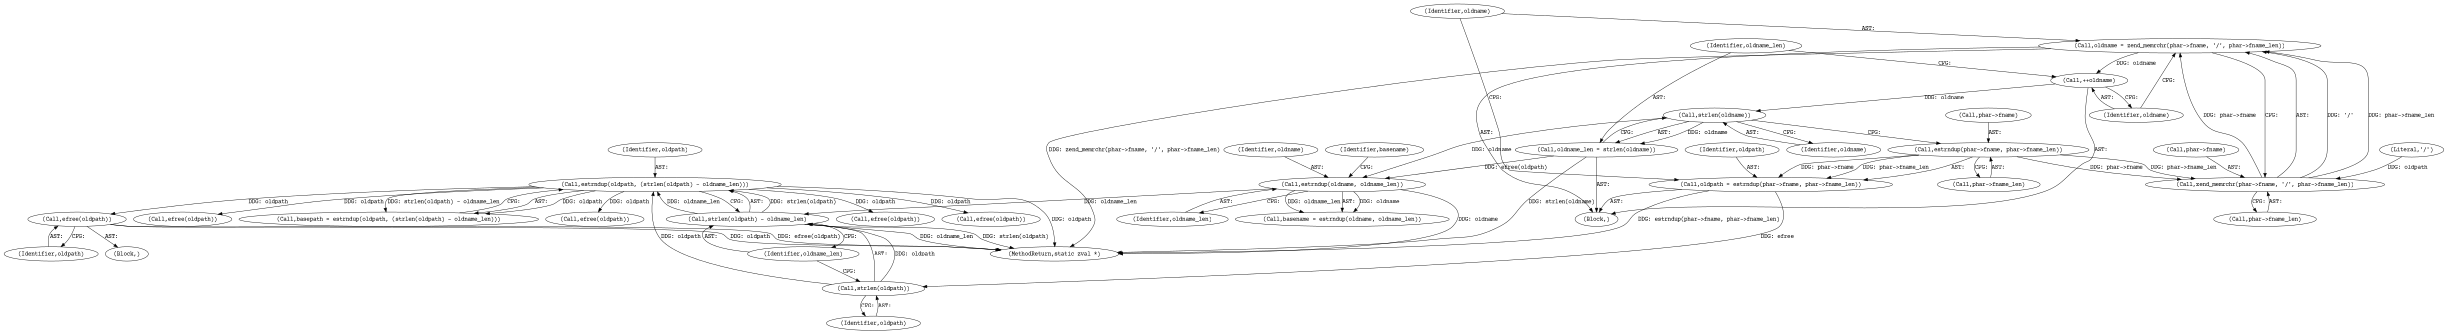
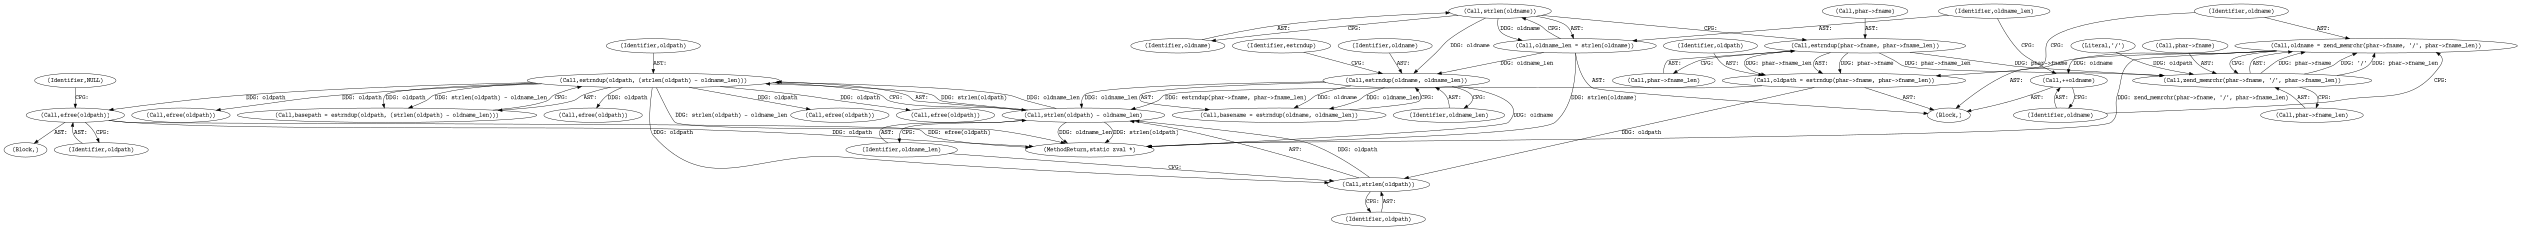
node "(Identifier,NULL)": added
edge "(Call,++oldname)" -> "(Call,strlen(oldname))": removed, label "DDG: oldname"
edge "(Call,basename = estrndup(oldname, oldname_len))" -> "(Call,estrndup(oldname, oldname_len))": added, label "CFG:"
node "(Identifier,basename)": label "(Identifier,basename)" -> "(Identifier,estrndup)"
edge "(Call,oldname_len = strlen(oldname))" -> "(Call,estrndup(oldname, oldname_len))": label "DDG: efree(oldpath)" -> "DDG: oldname_len"
edge "(Call,estrndup(oldpath, (strlen(oldpath) - oldname_len)))" -> "(MethodReturn,static zval *)": label "DDG: oldpath" -> "DDG: strlen(oldpath) - oldname_len"
edge "(Call,oldpath = estrndup(phar->fname, phar->fname_len))" -> "(Call,strlen(oldpath))": label "DDG: efree" -> "DDG: oldpath"
edge "(Call,oldpath = estrndup(phar->fname, phar->fname_len))" -> "(MethodReturn,static zval *)": now "(Call,oldpath = estrndup(phar->fname, phar->fname_len))" -> "(Call,strlen(oldpath) - oldname_len)"
edge "(Call,strlen(oldpath))" -> "(Call,estrndup(oldpath, (strlen(oldpath) - oldname_len)))": reversed
